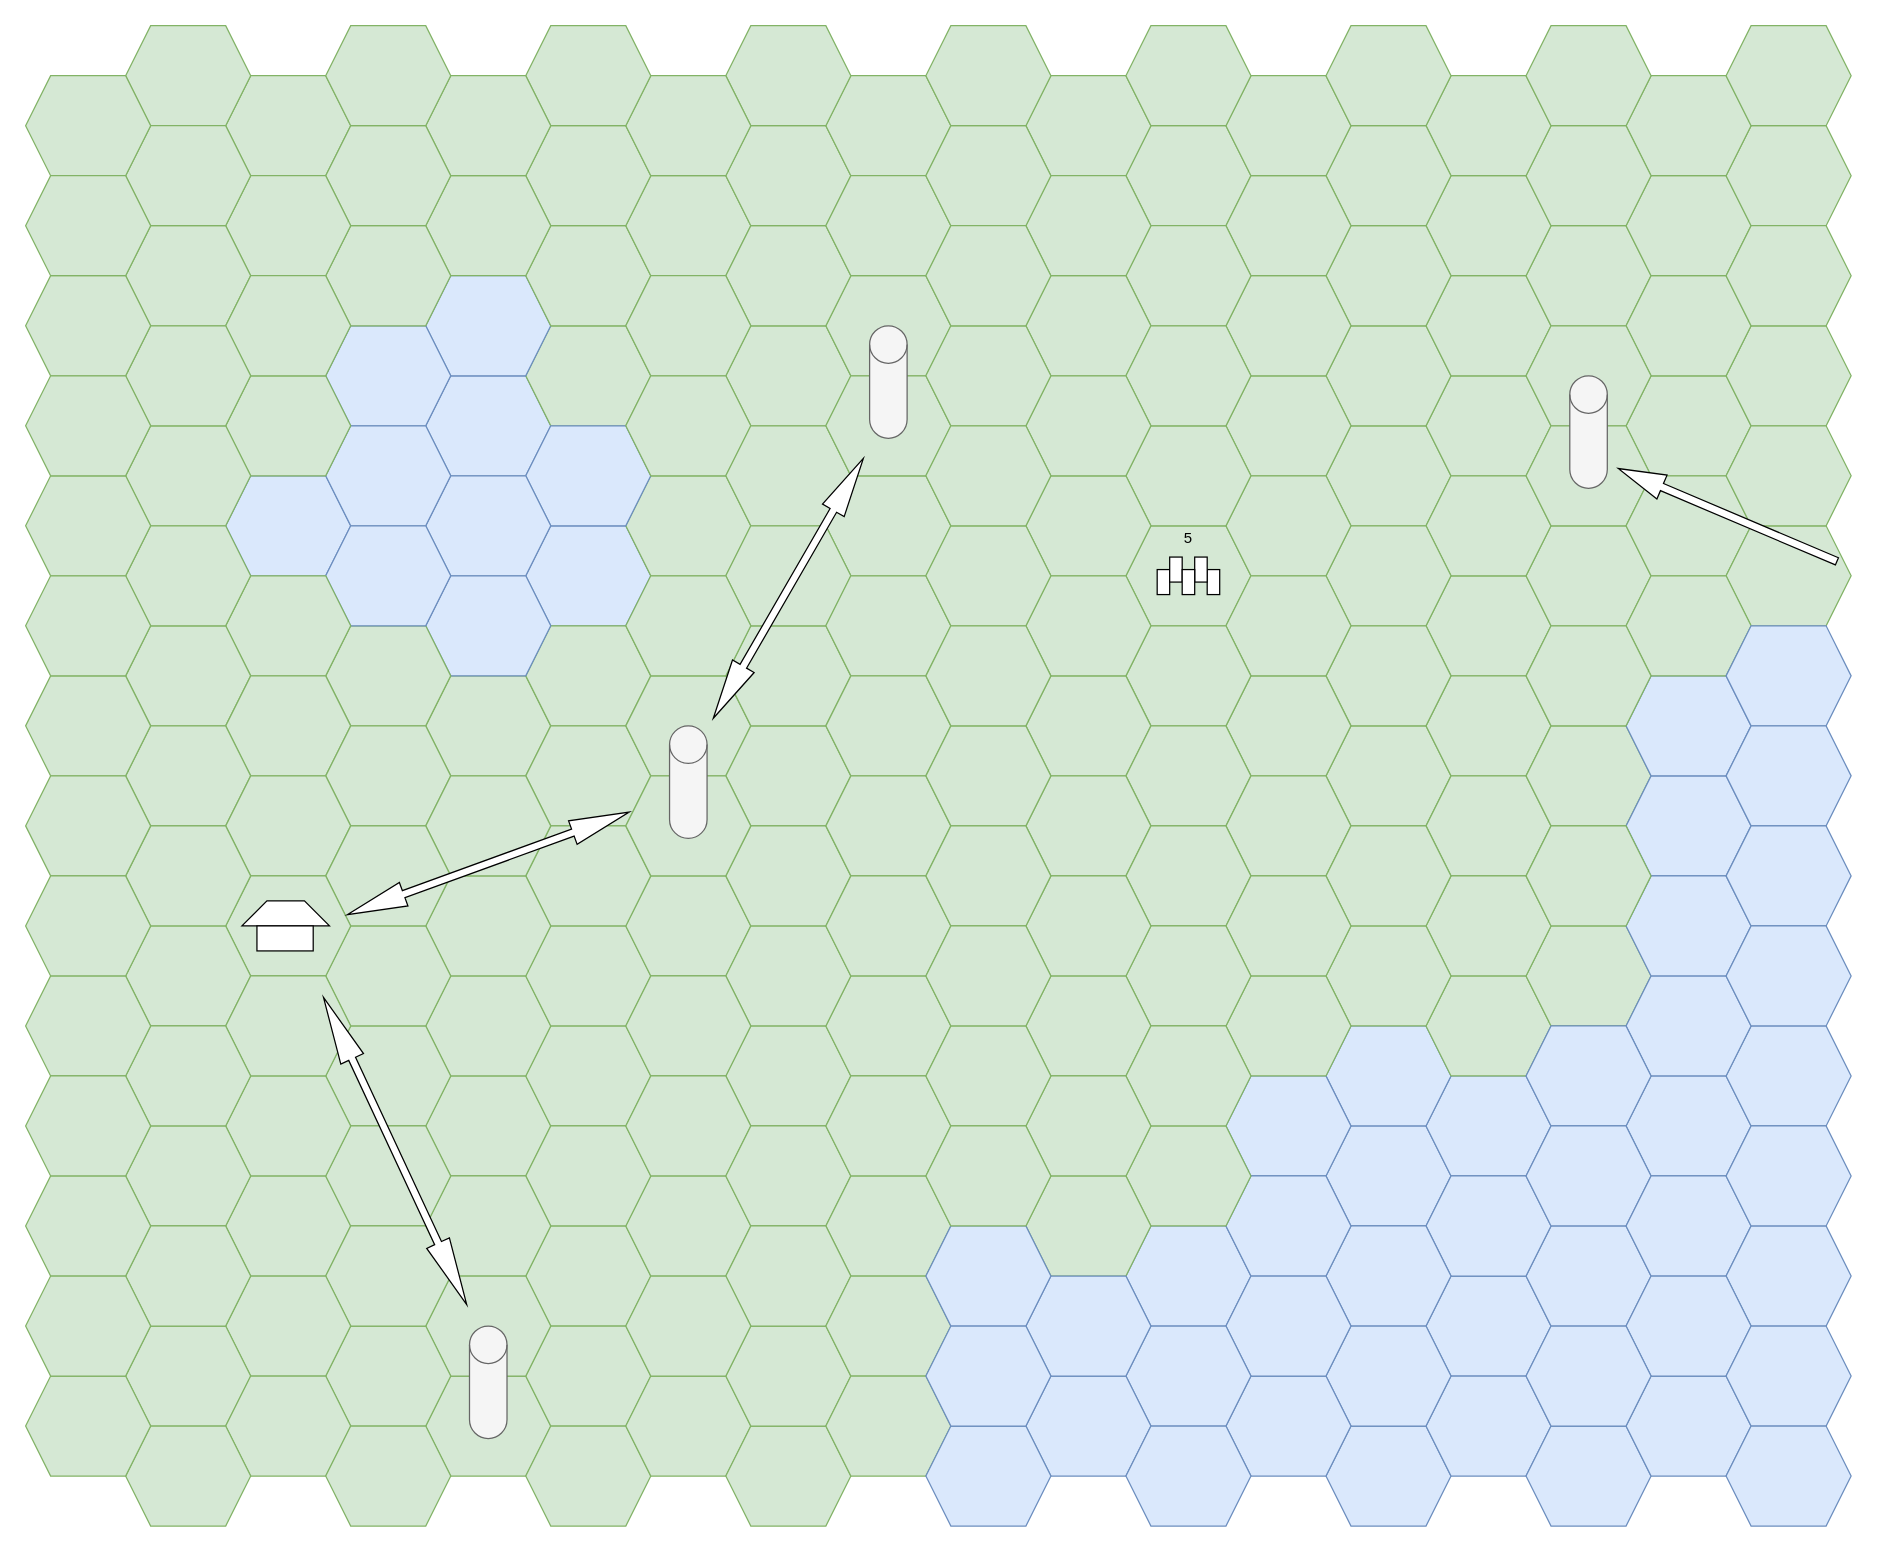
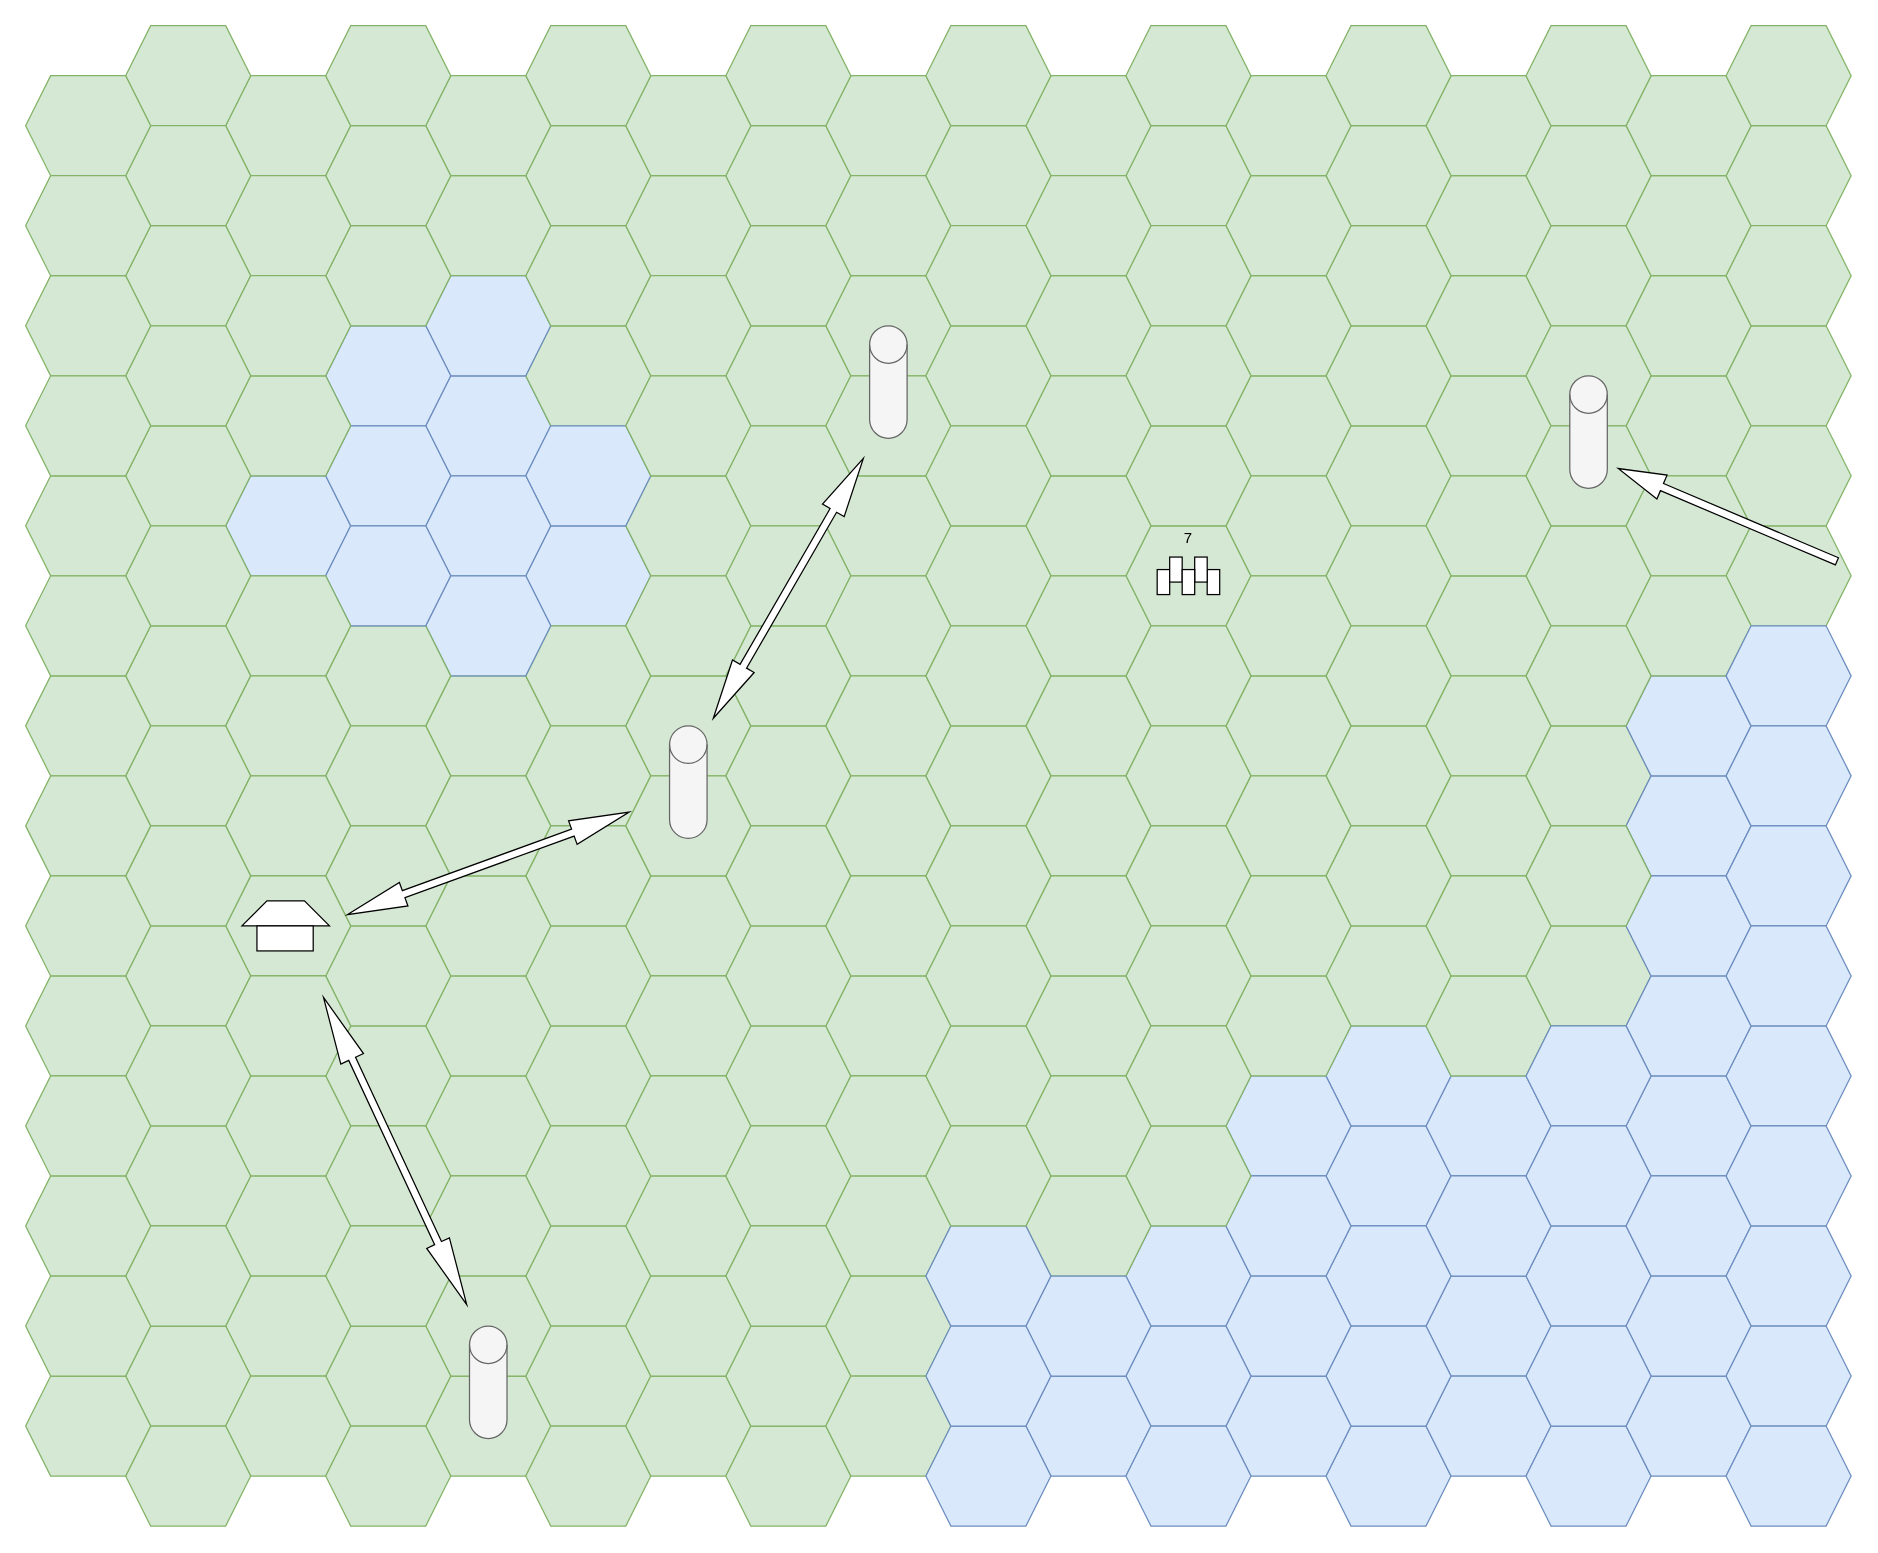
node "5": label "5" -> "7"
